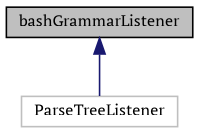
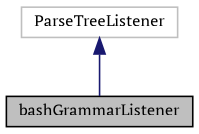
edge "ParseTreeListener" -> "bashGrammarListener": reversed
